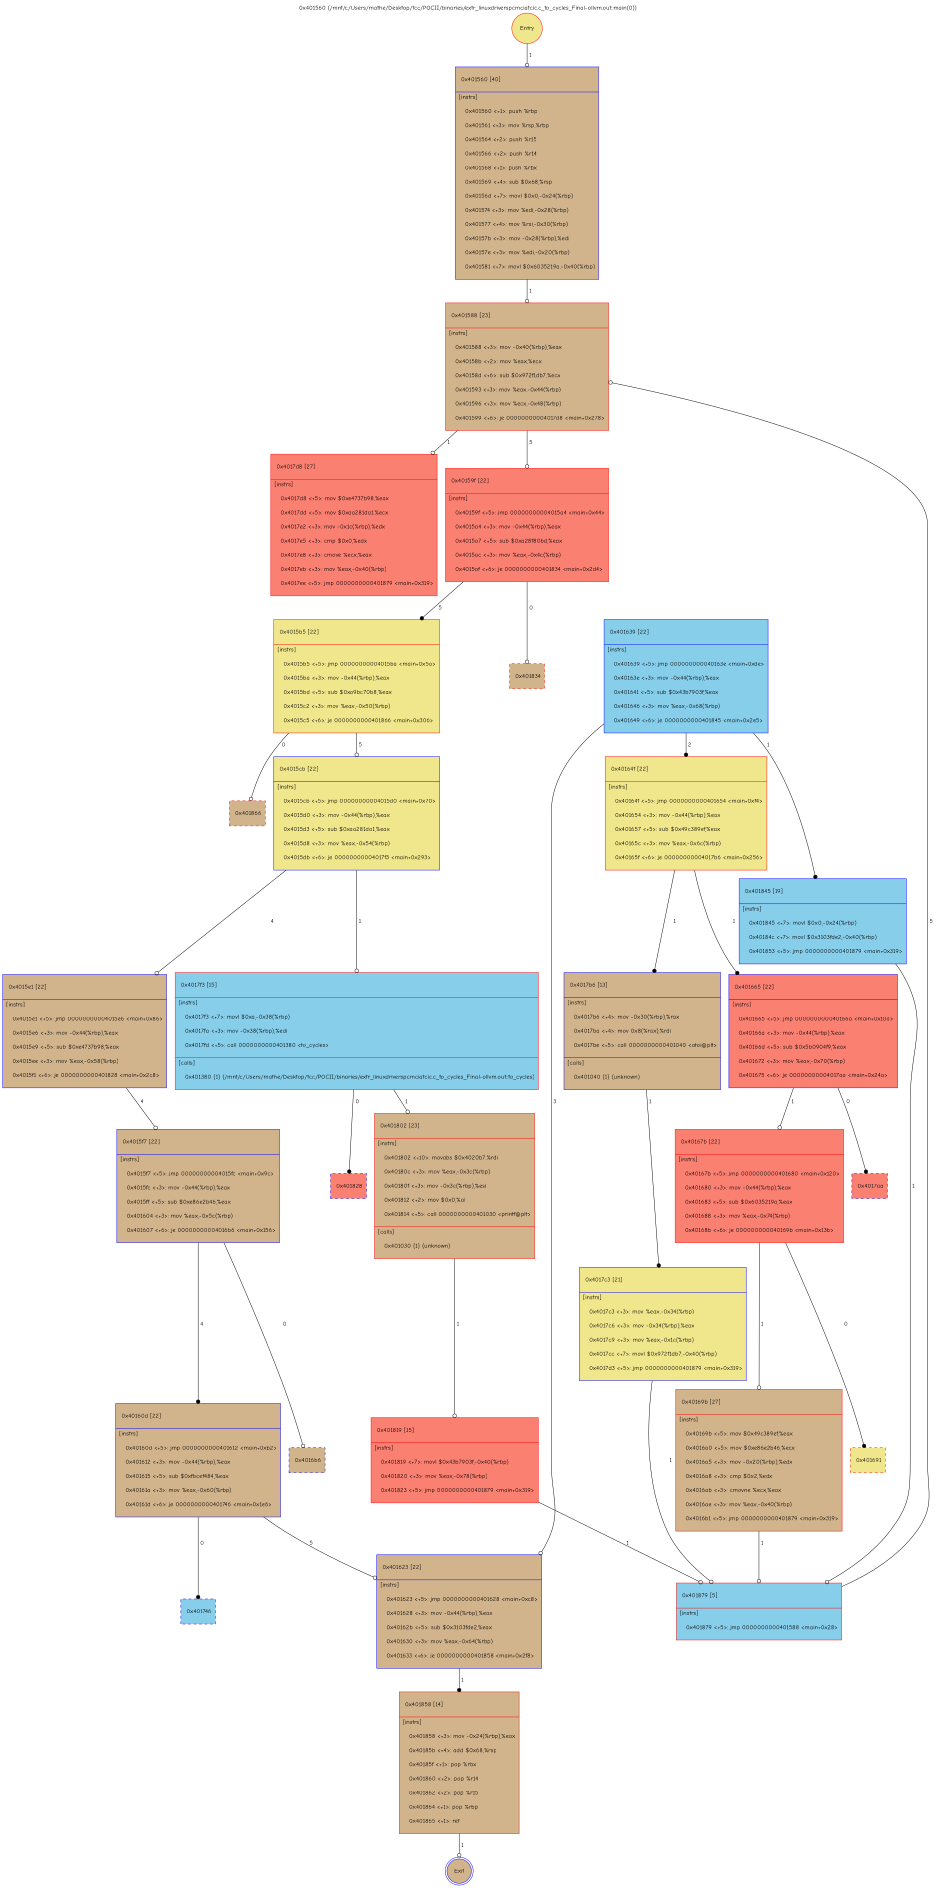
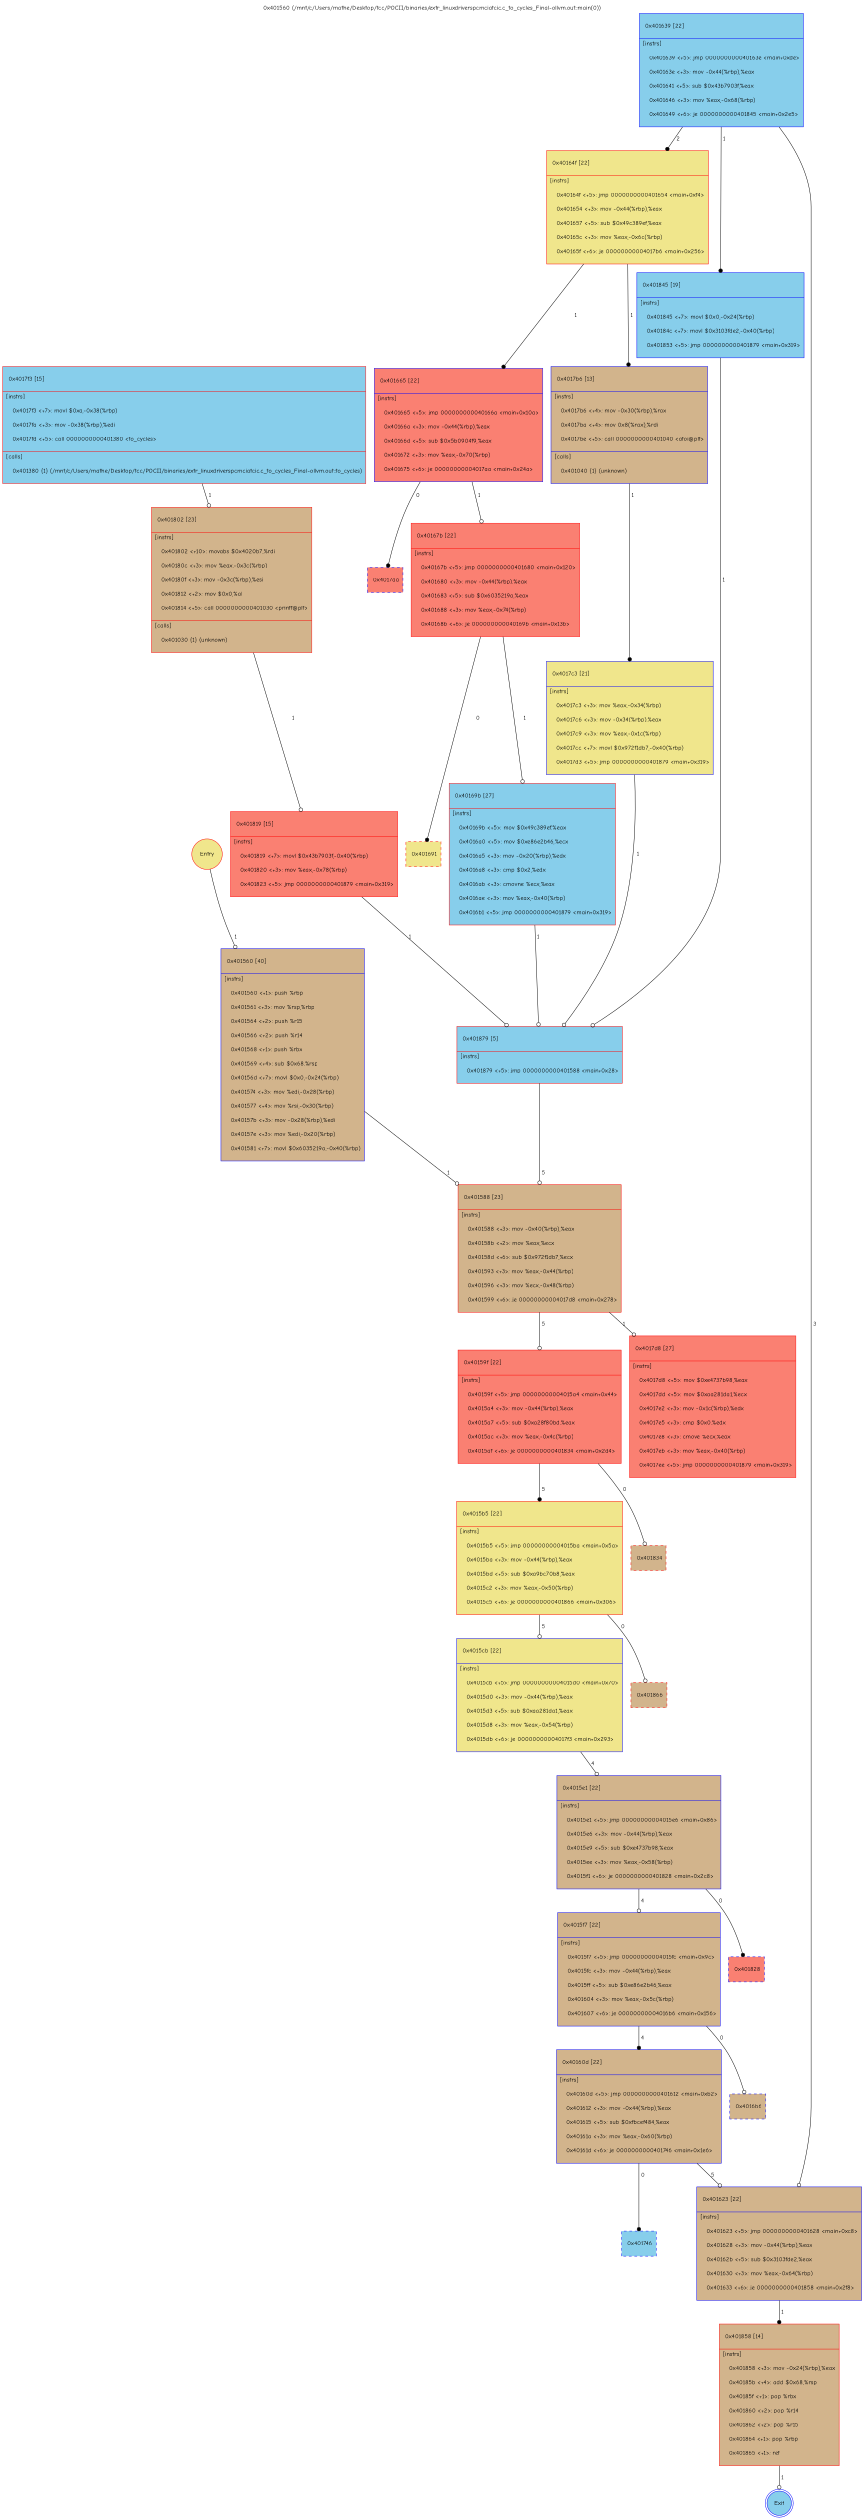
edge "0x4015cb [22]" -> "0x4017f3 [15]": removed, label "1"
edge "0x4017f3 [15]" -> "0x401828": now "0x4015e1 [22]" -> "0x401828"
node "0x40169b [27]": fillcolor tan -> skyblue
node "Exit": fillcolor tan -> skyblue
